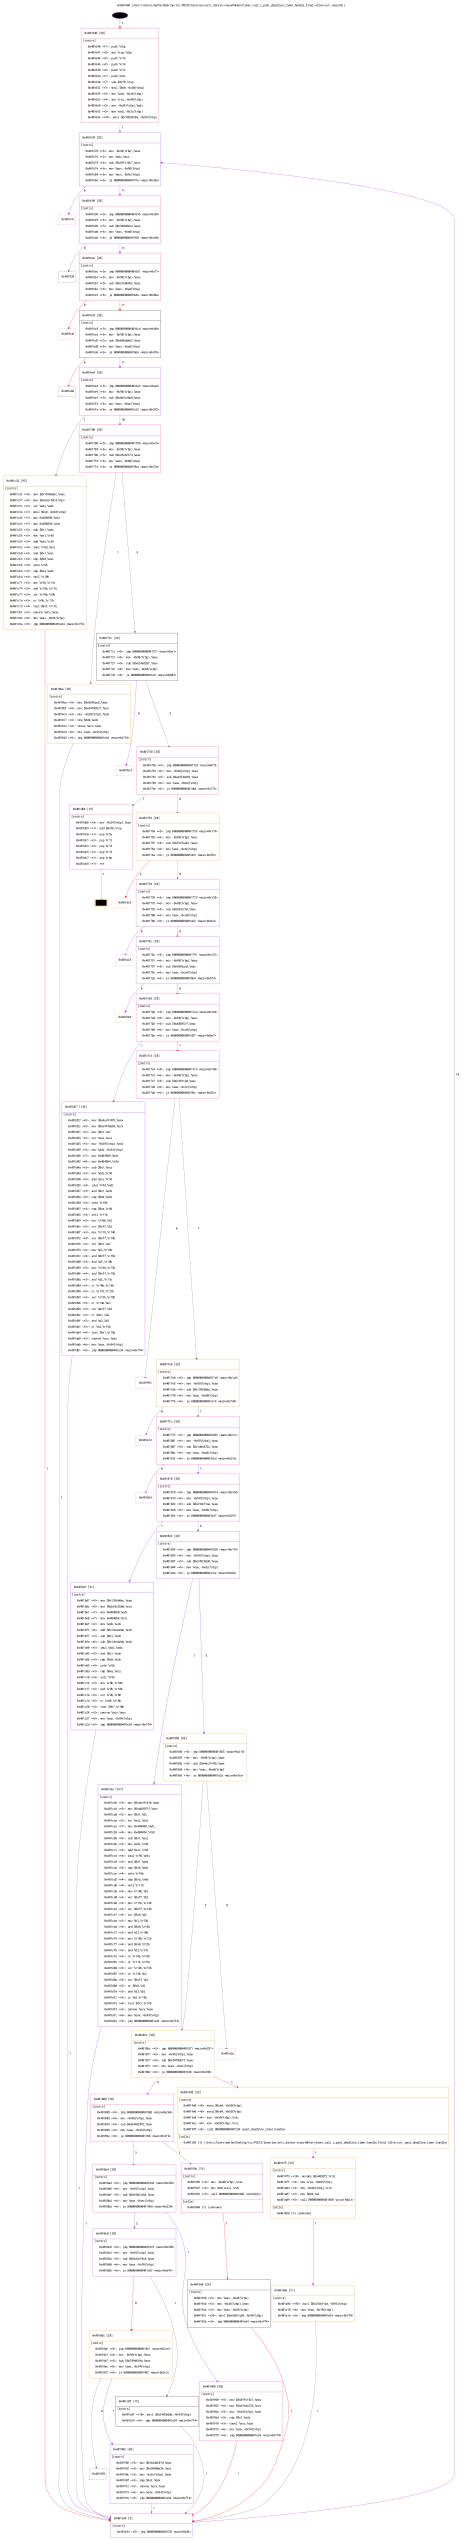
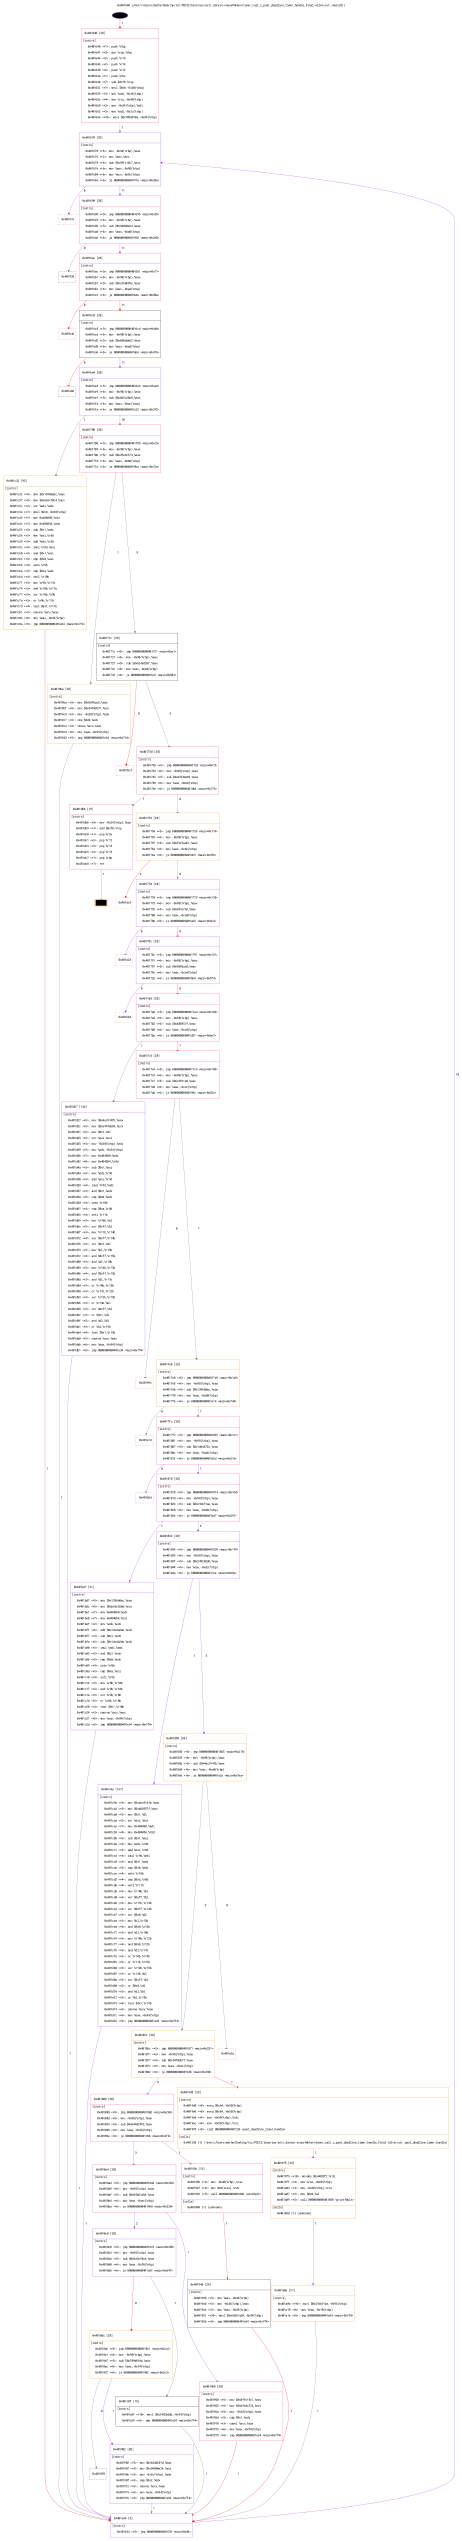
edge "0x40171c [28]" -> "0x401bc3": color purple -> red
